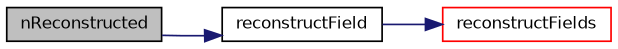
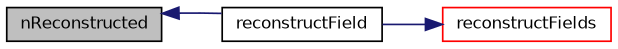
edge "nReconstructed" -> "reconstructField": reversed
